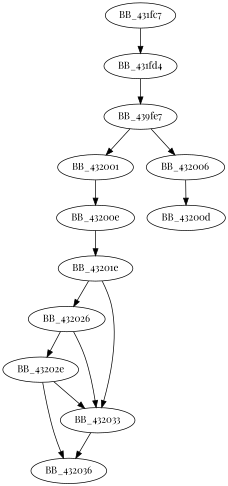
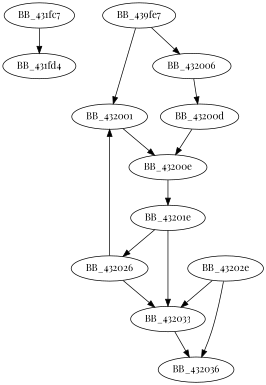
edge "BB_431fd4" -> "BB_439fe7": removed
edge "BB_43200d" -> "BB_43200e": added
edge "BB_432026" -> "BB_43202e": now "BB_432026" -> "BB_432001"
